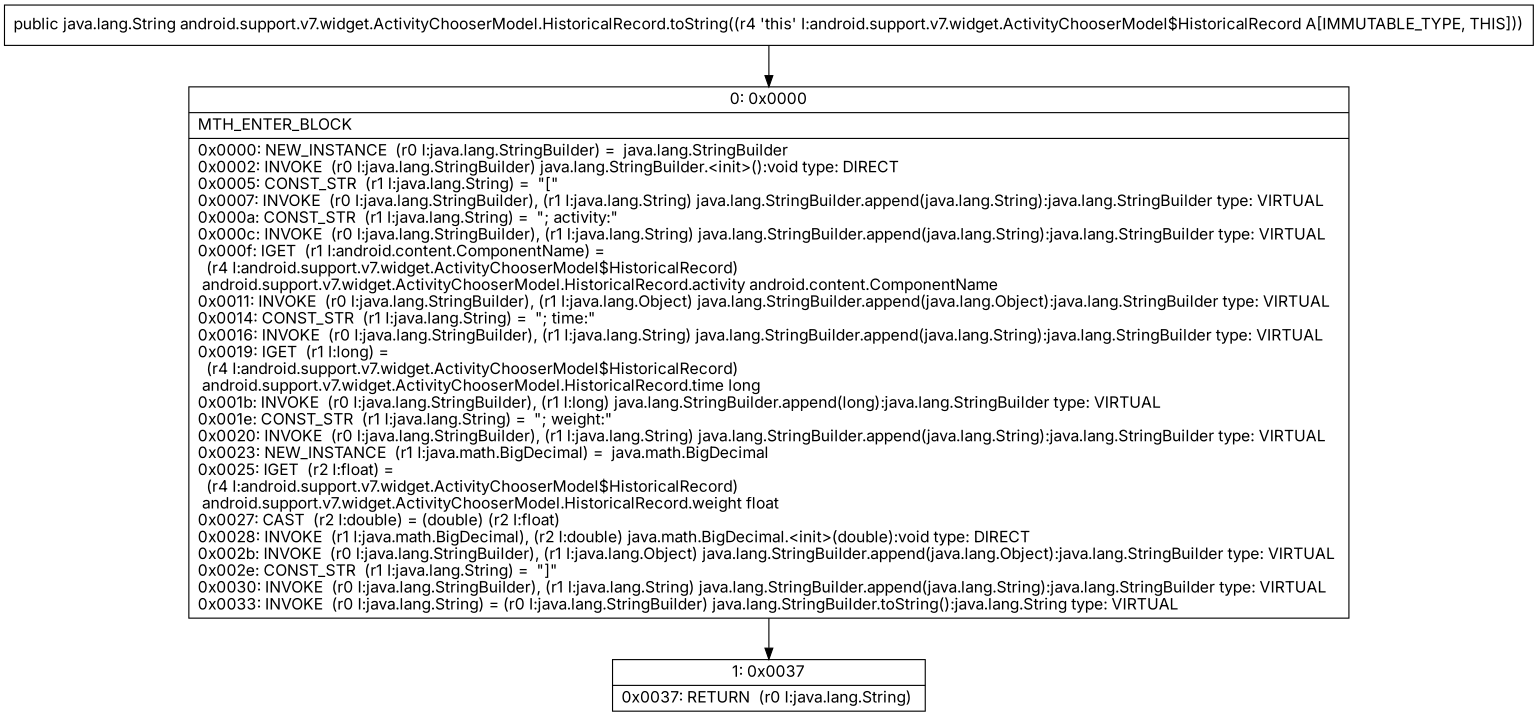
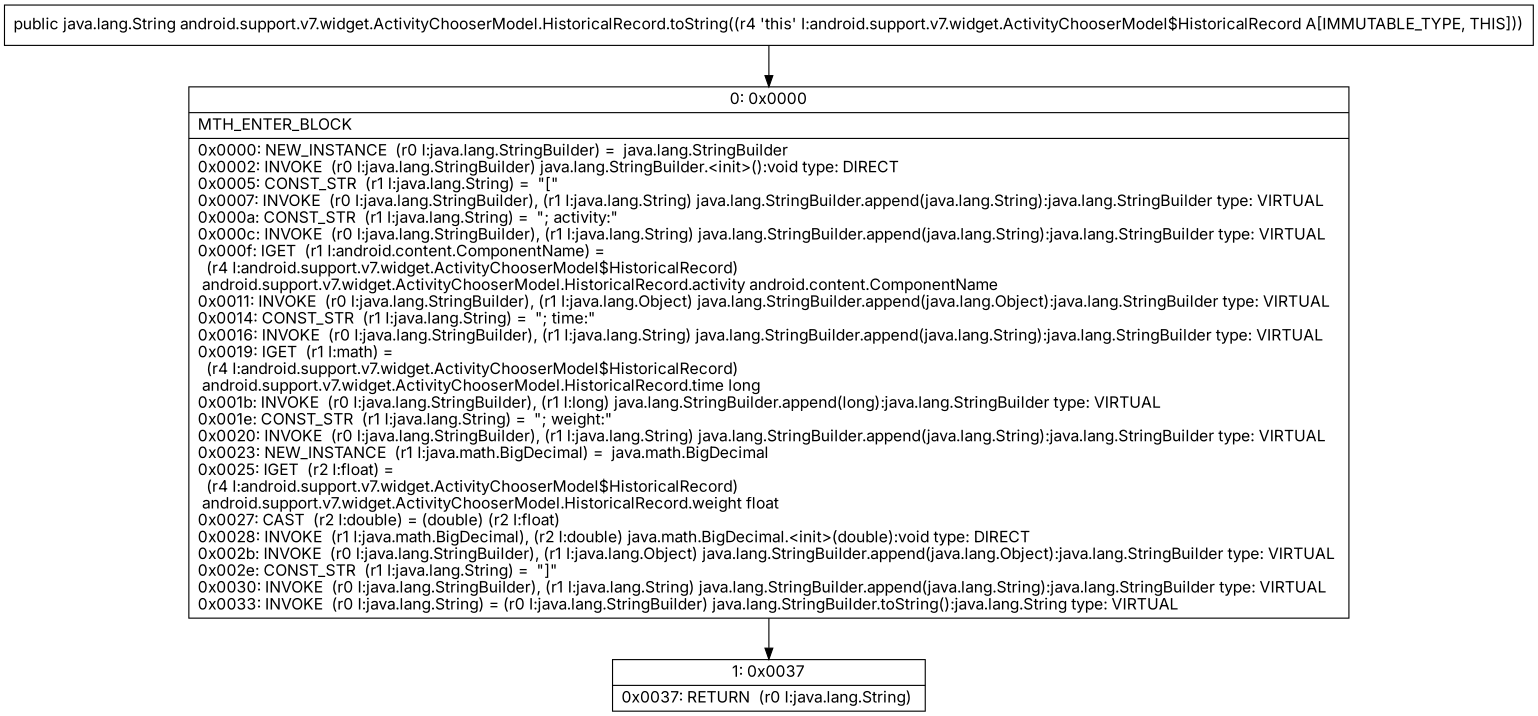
node "0: 0x0000": text "0x0019: IGET  (r1 I:long) =" -> "0x0019: IGET  (r1 I:math) ="
